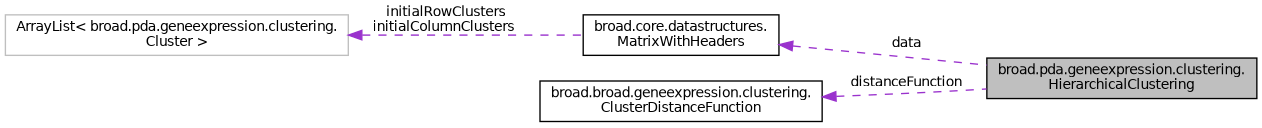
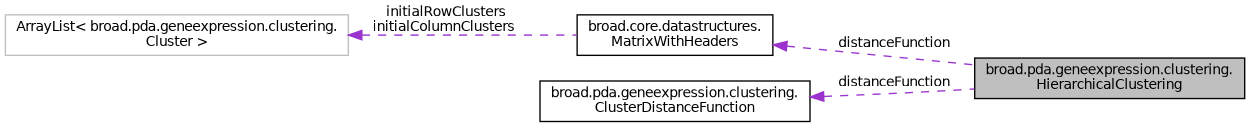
edge "broad.pda.geneexpression.clustering. HierarchicalClustering" -> "broad.core.datastructures. MatrixWithHeaders": label " data" -> " distanceFunction"
node "broad.broad.geneexpression.clustering. ClusterDistanceFunction": label "broad.broad.geneexpression.clustering. ClusterDistanceFunction" -> "broad.pda.geneexpression.clustering. ClusterDistanceFunction"
